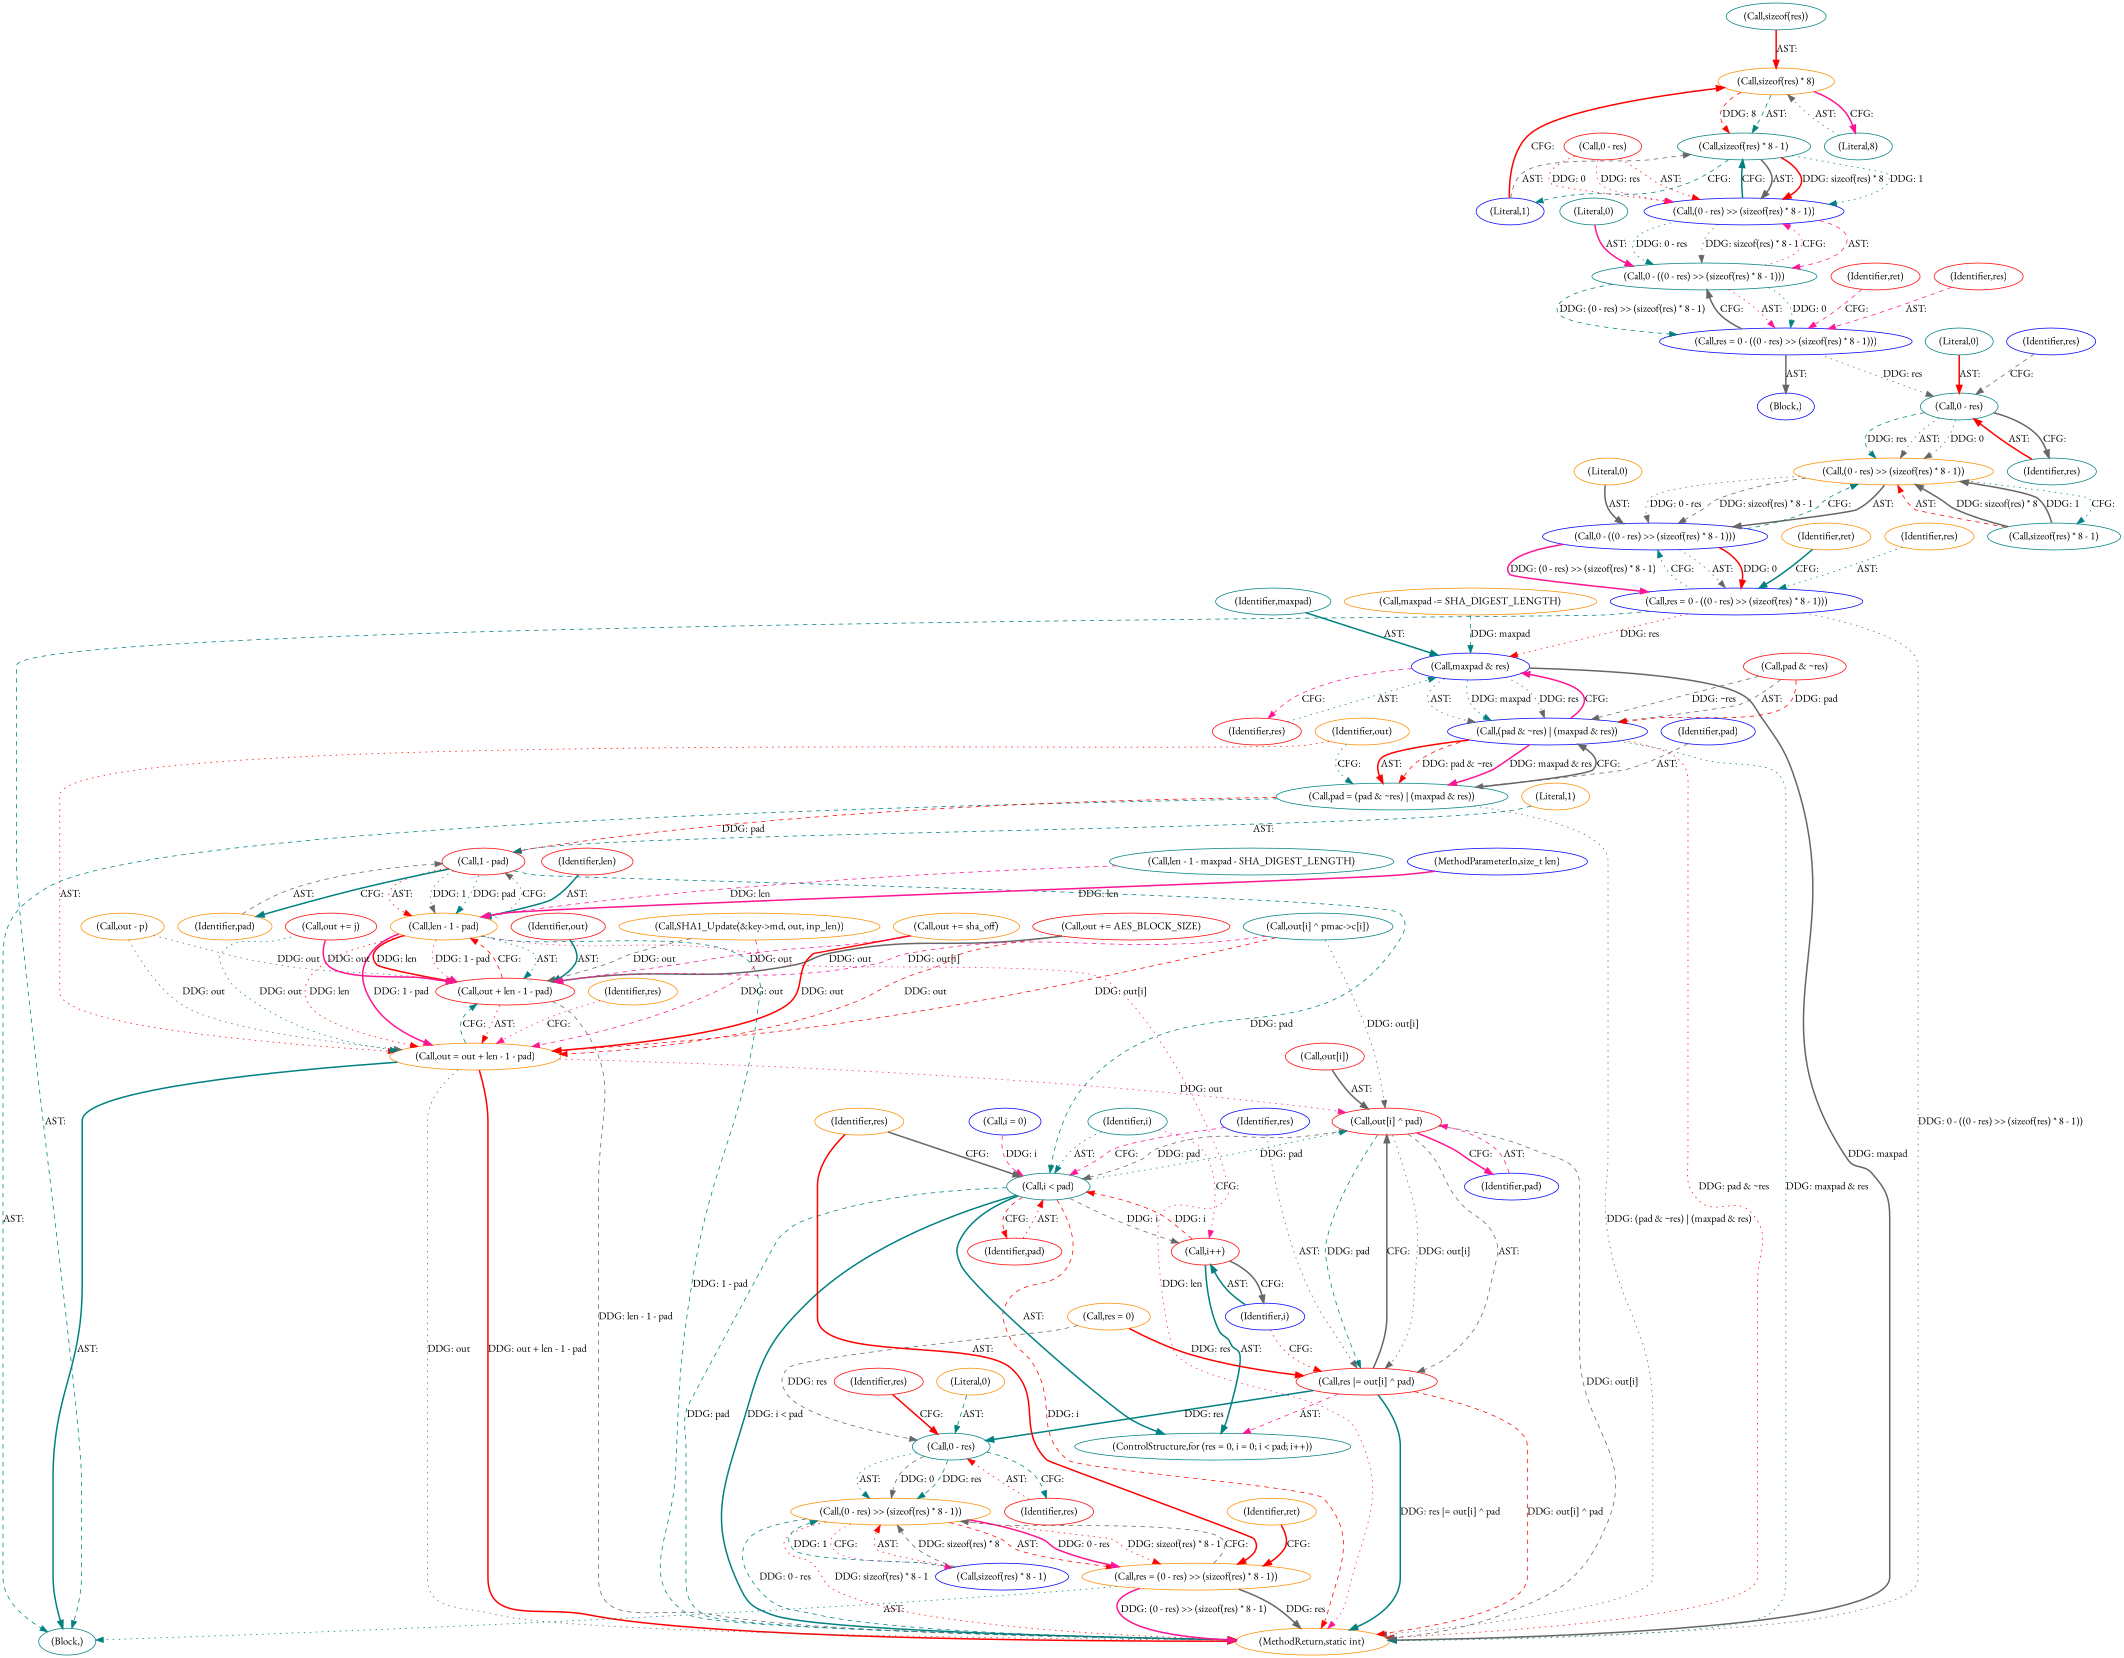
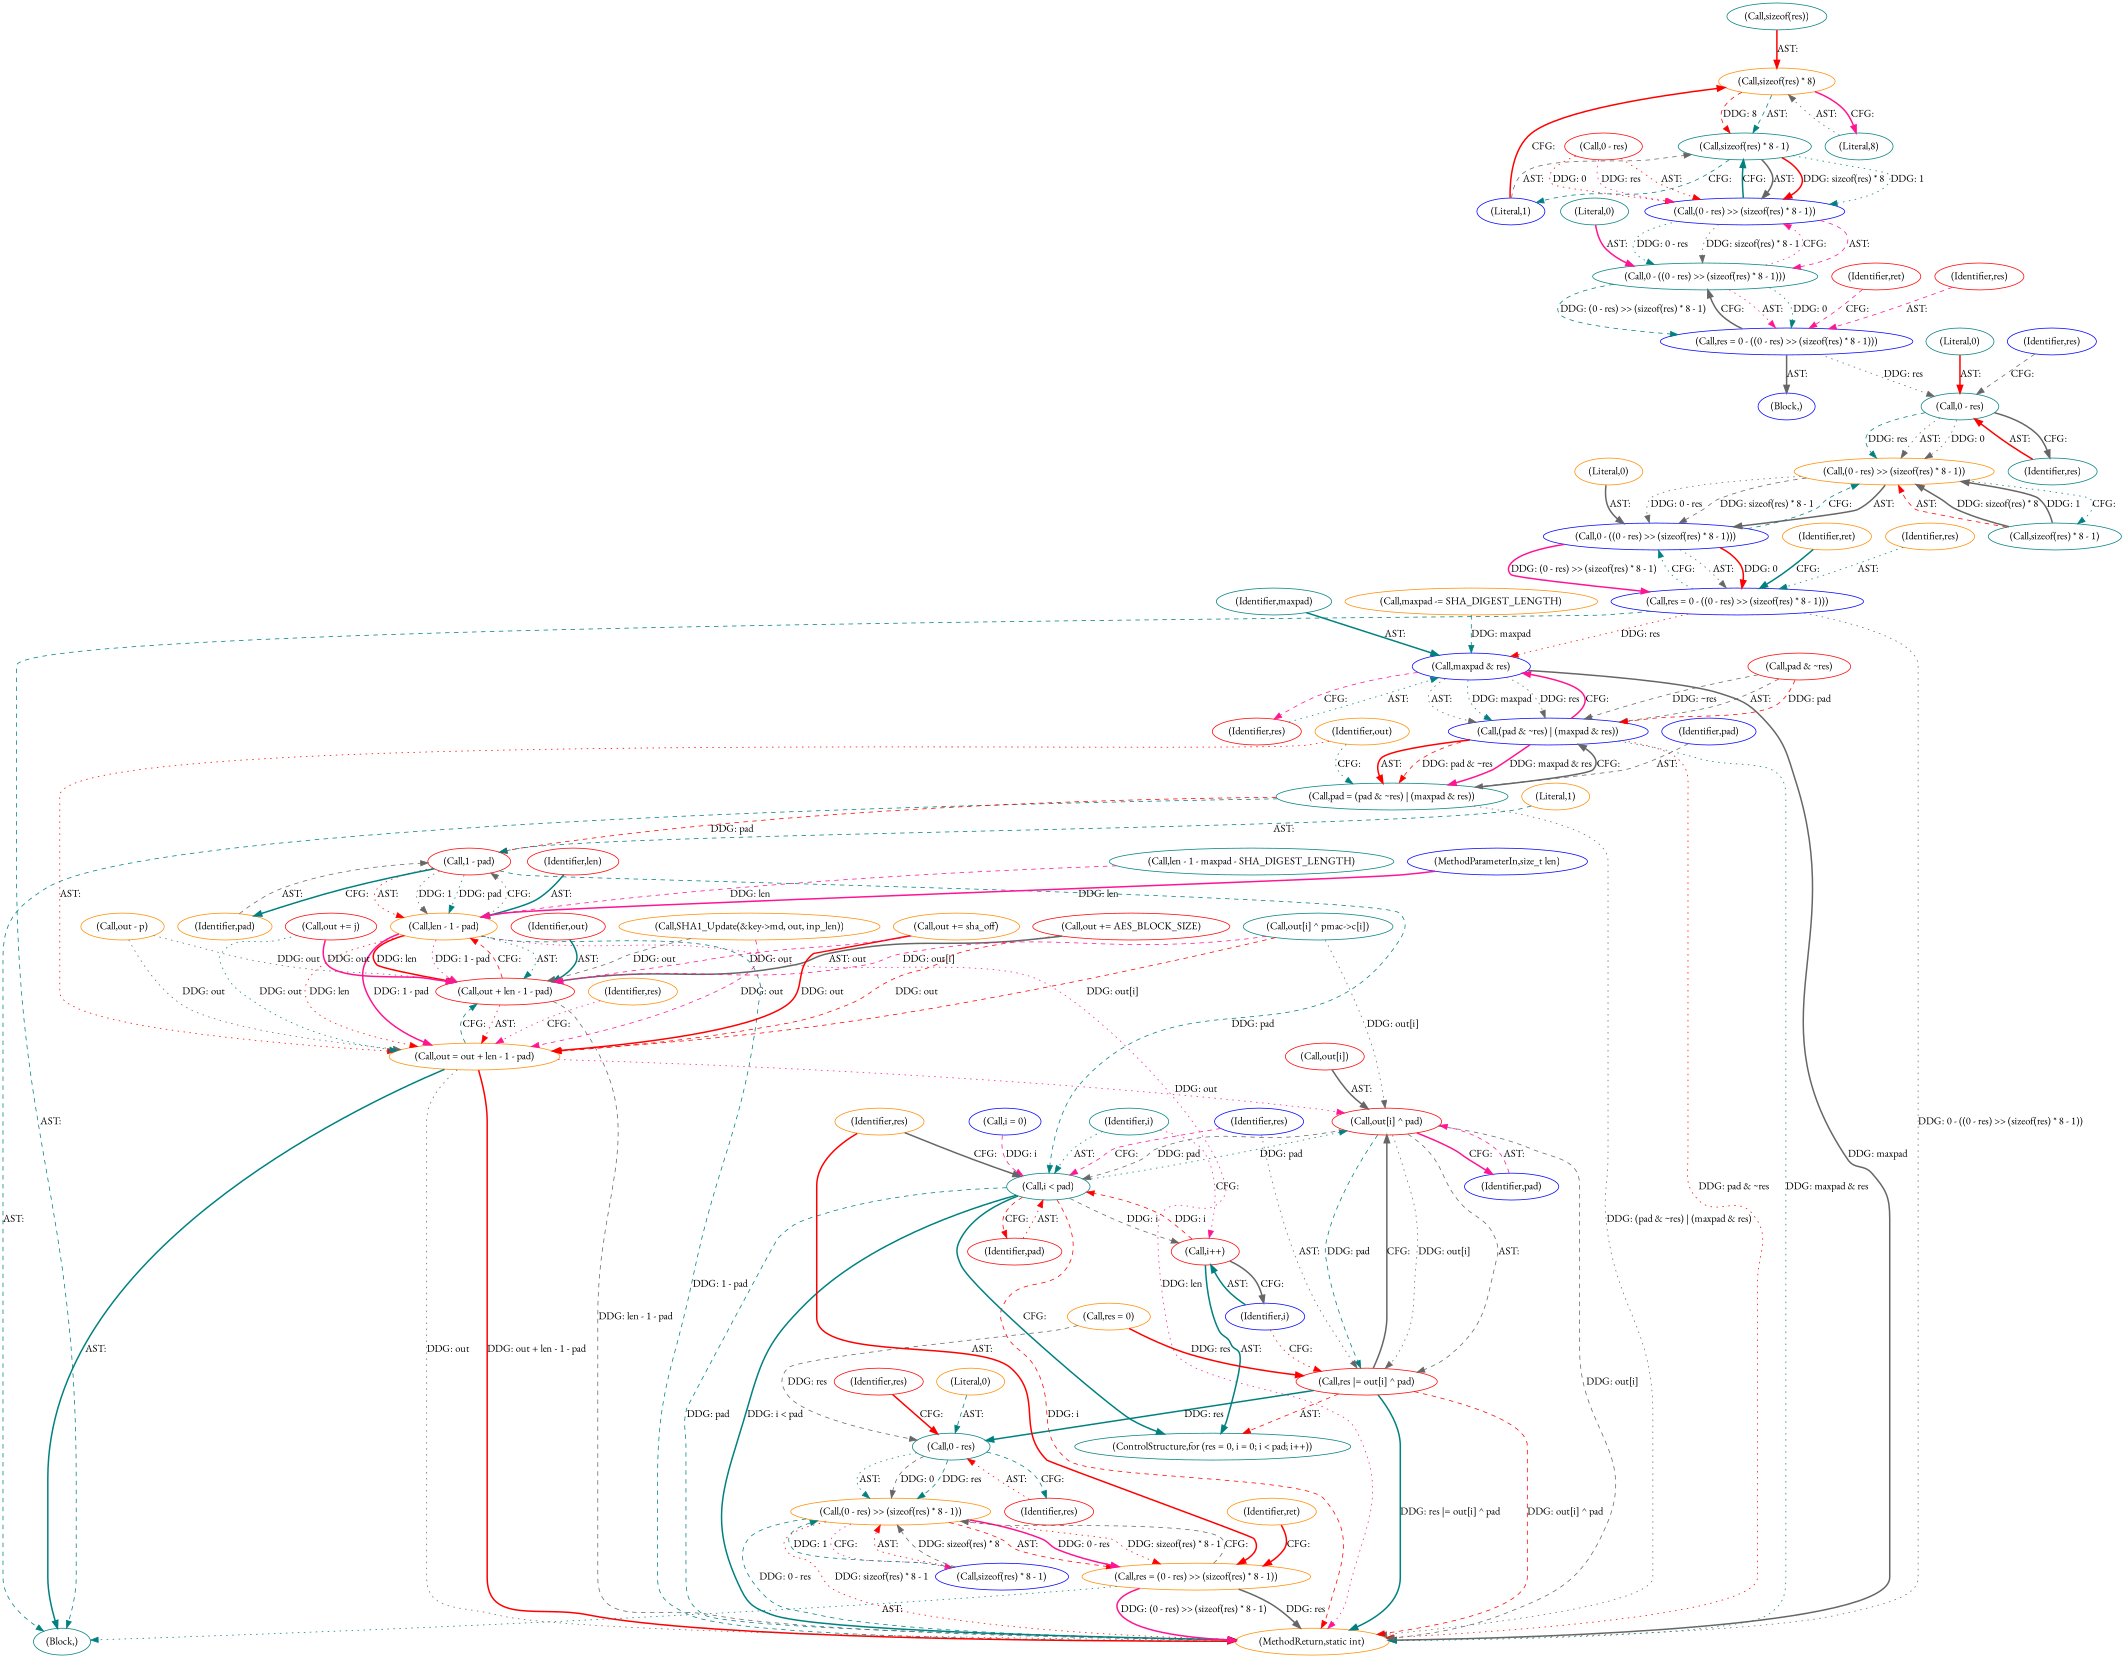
edge "(Call,out += AES_BLOCK_SIZE)" -> "(Call,out + len - 1 - pad)": label "DDG: out" -> "AST: out"
edge "(Call,i < pad)" -> "(ControlStructure,for (res = 0, i = 0; i < pad; i++))": label "AST: " -> "CFG: "
edge "(Call,res |= out[i] ^ pad)" -> "(ControlStructure,for (res = 0, i = 0; i < pad; i++))": color deeppink -> red
